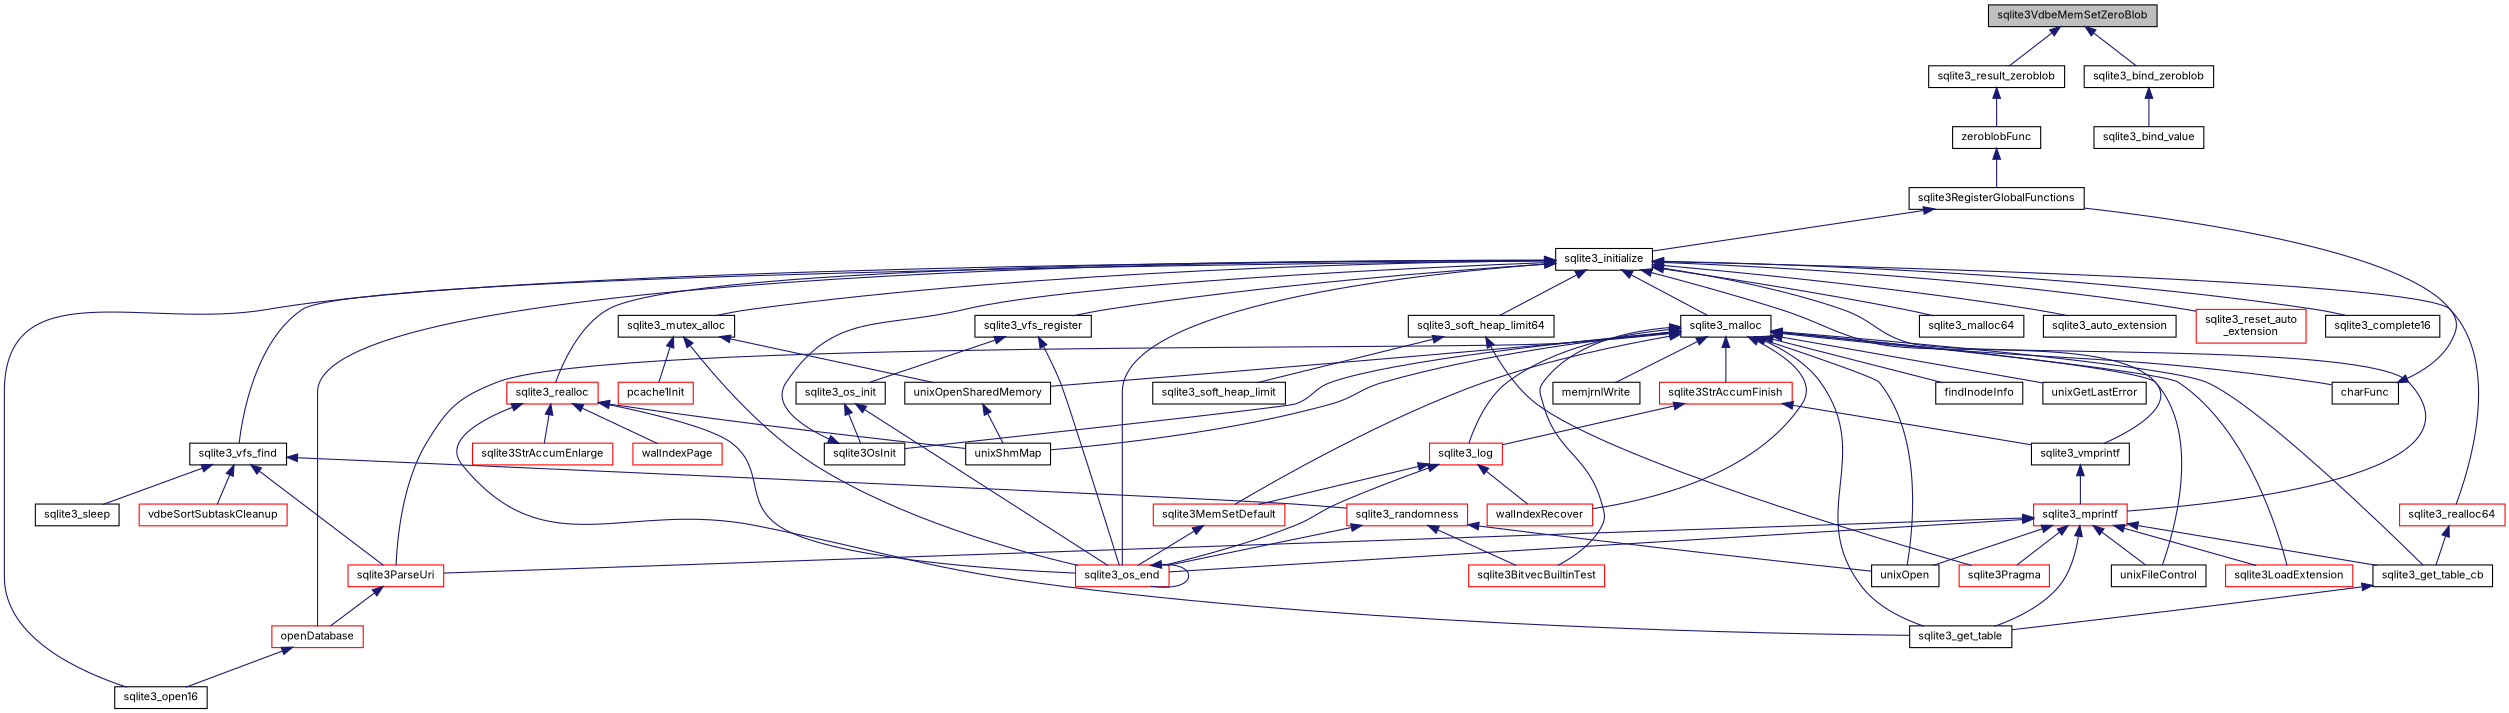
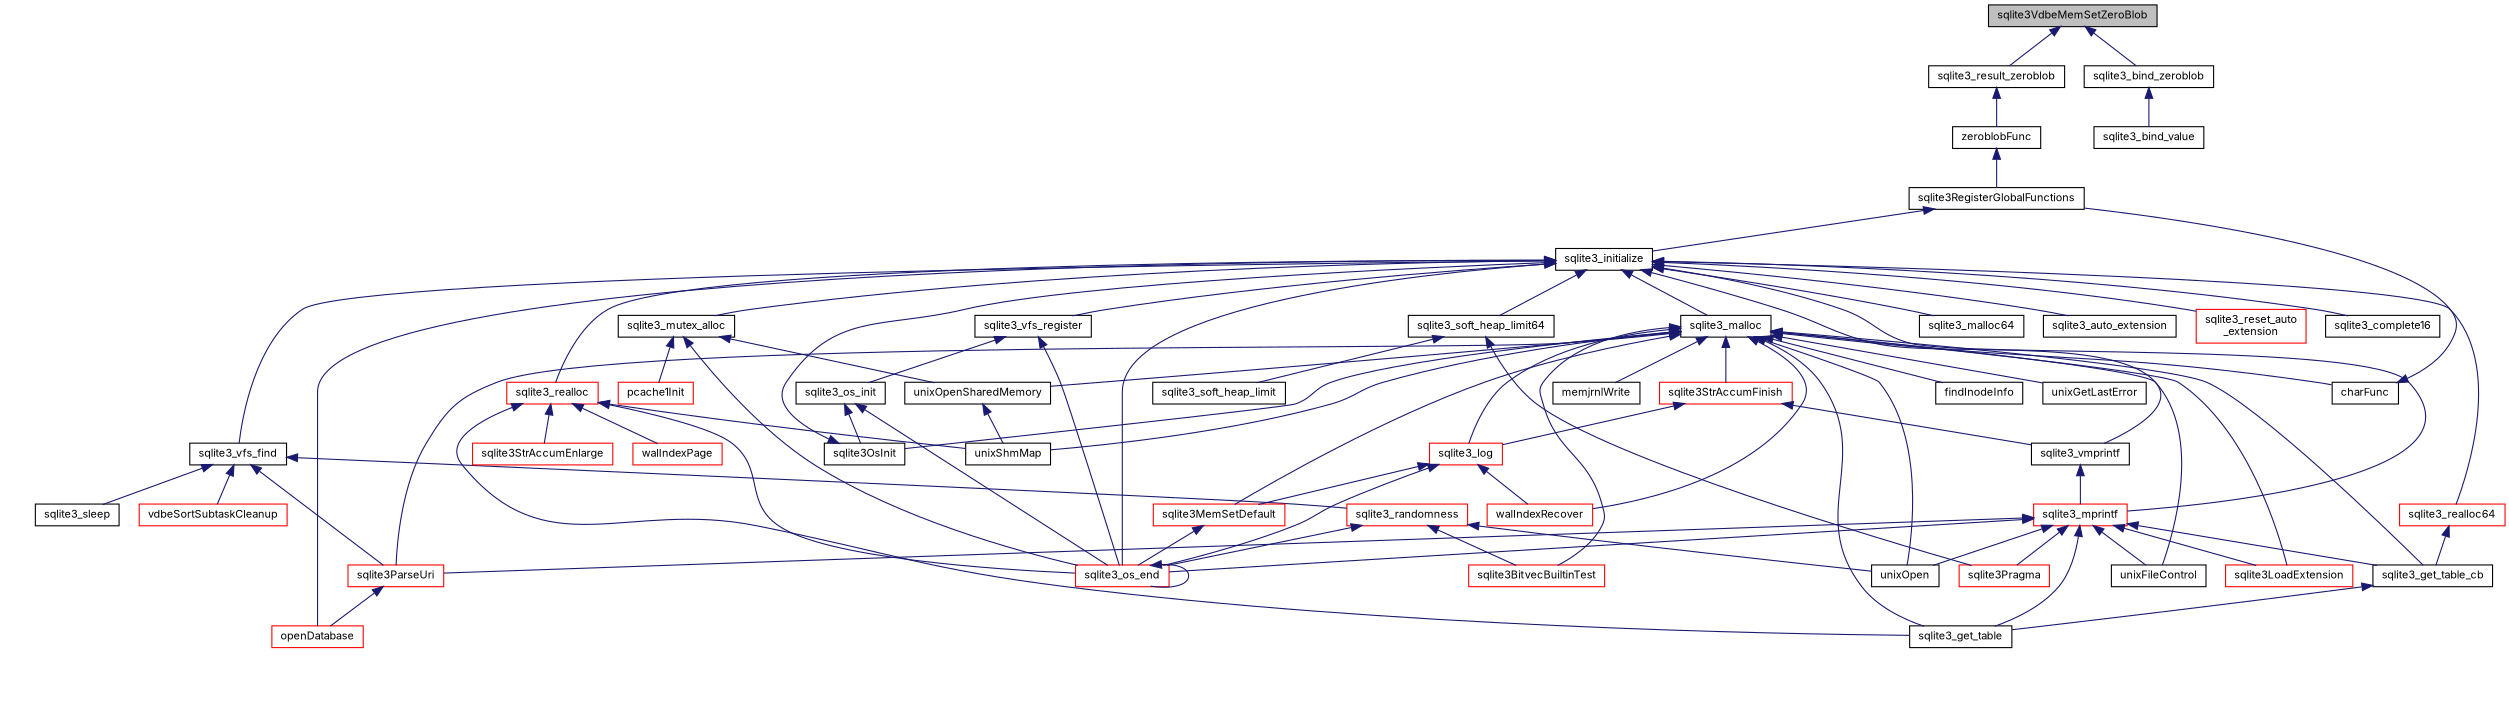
node "sqlite3_open16": removed
